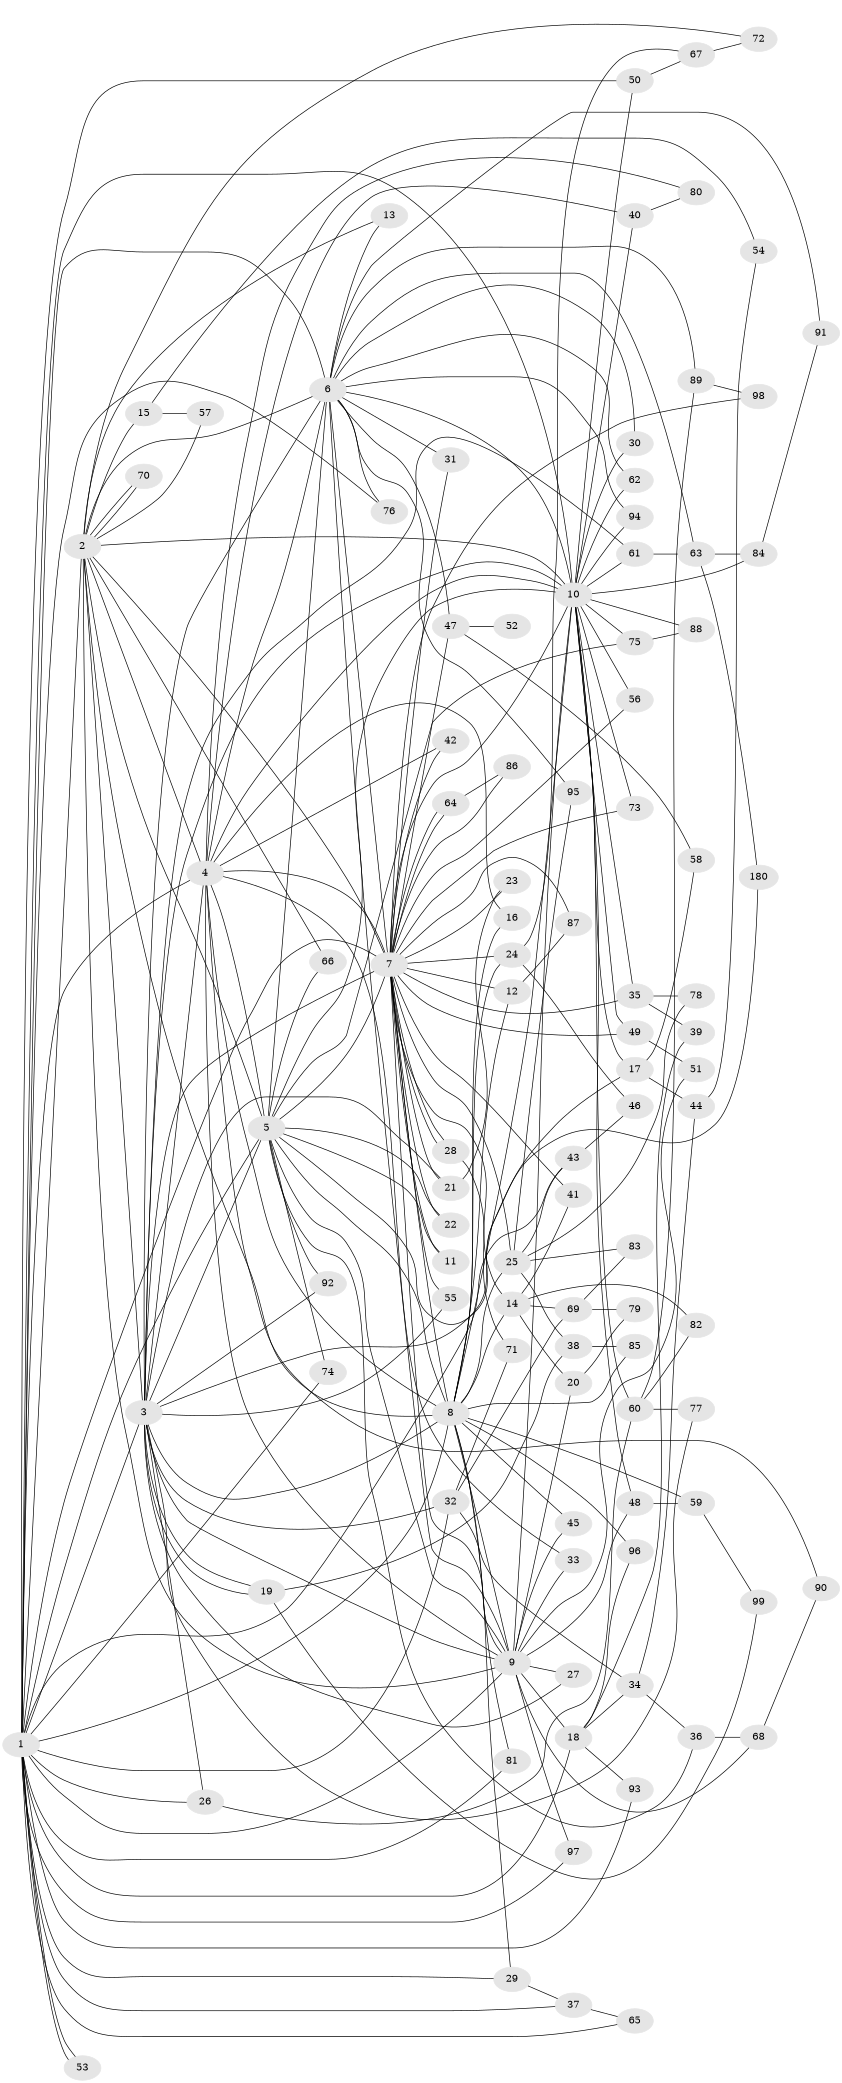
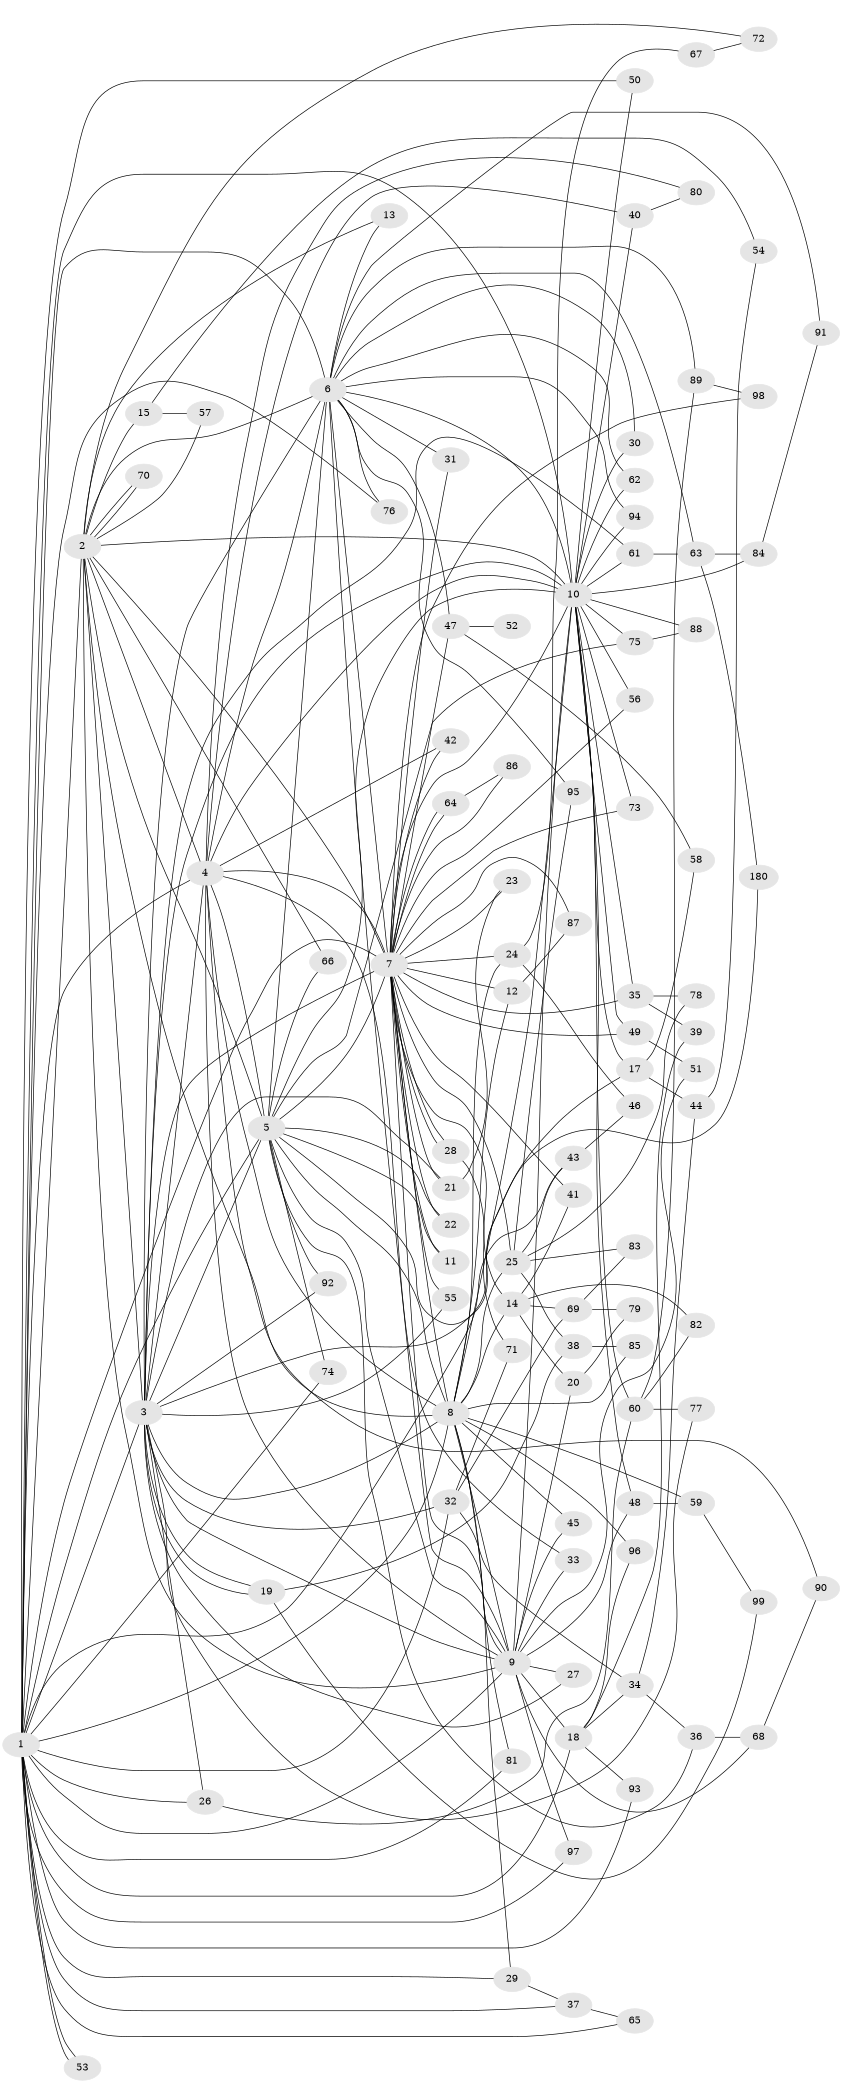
edge "67" -- "50": removed
node "16": removed
